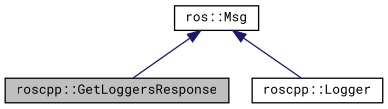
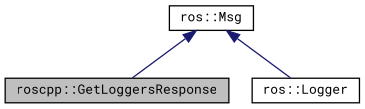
node "roscpp::Logger": label "roscpp::Logger" -> "ros::Logger"
